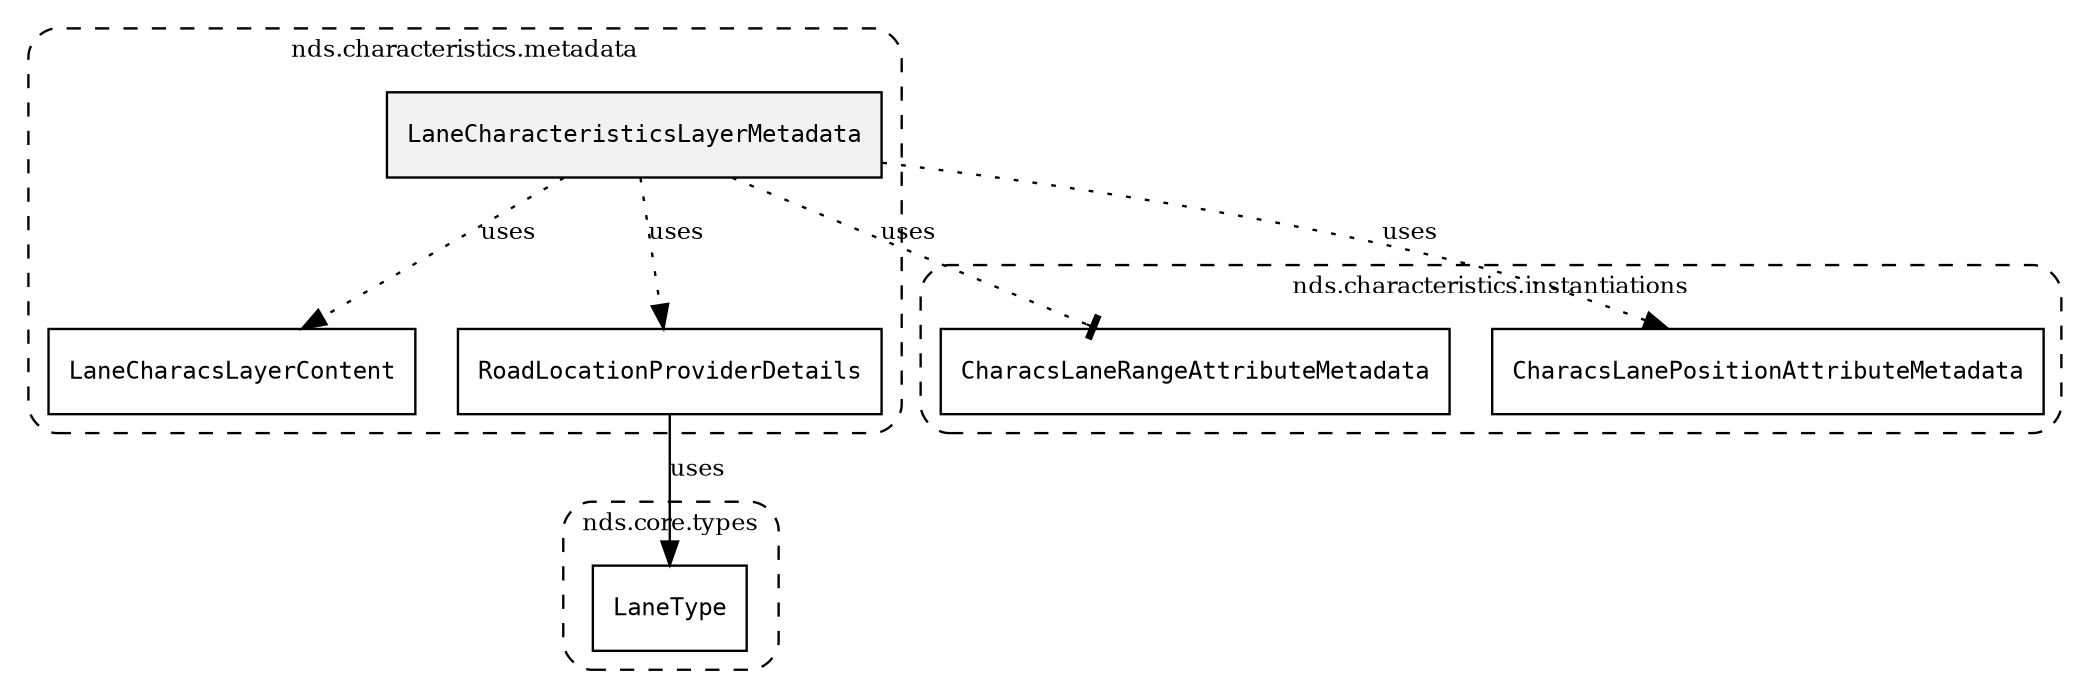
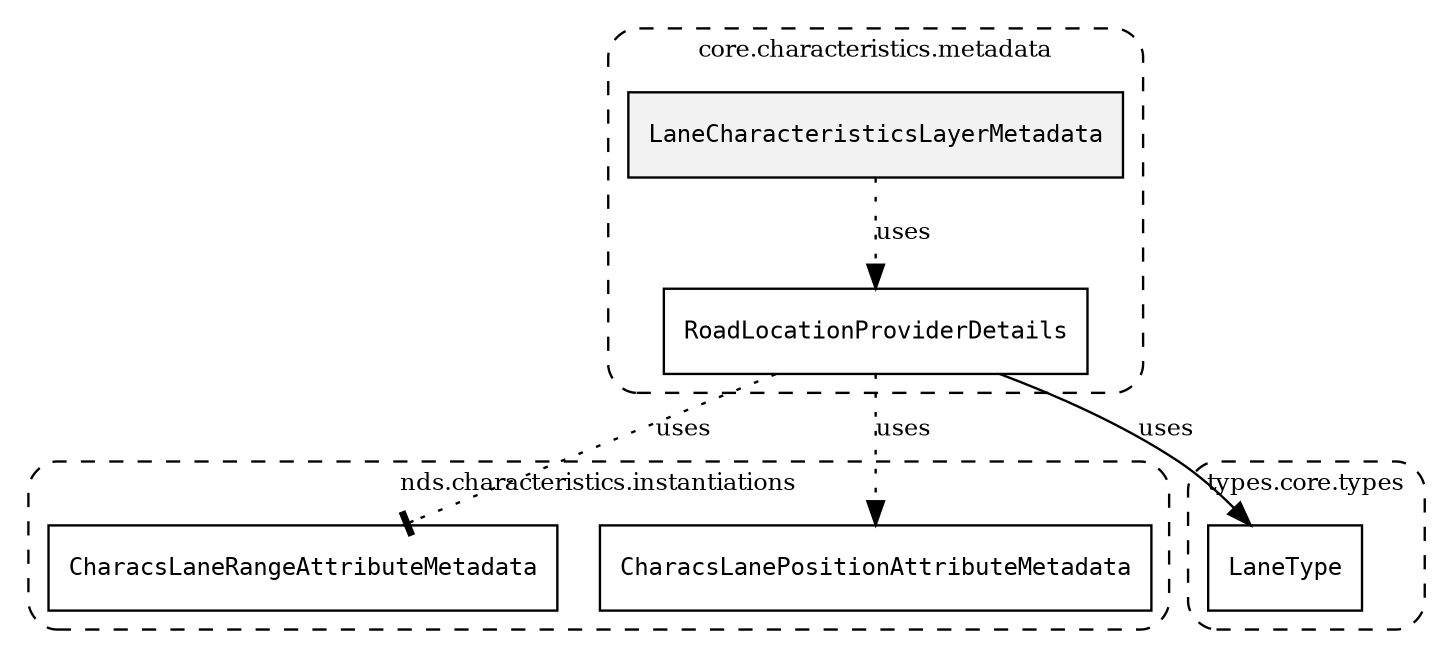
cluster "nds.characteristics.metadata": label "nds.characteristics.metadata" -> "core.characteristics.metadata"
edge "LaneCharacteristicsLayerMetadata" -> "CharacsLanePositionAttributeMetadata": now "RoadLocationProviderDetails" -> "CharacsLanePositionAttributeMetadata"
edge "LaneCharacteristicsLayerMetadata" -> "CharacsLaneRangeAttributeMetadata": now "RoadLocationProviderDetails" -> "CharacsLaneRangeAttributeMetadata"
node "LaneCharacsLayerContent": removed
cluster "nds.core.types": label "nds.core.types" -> "types.core.types"
